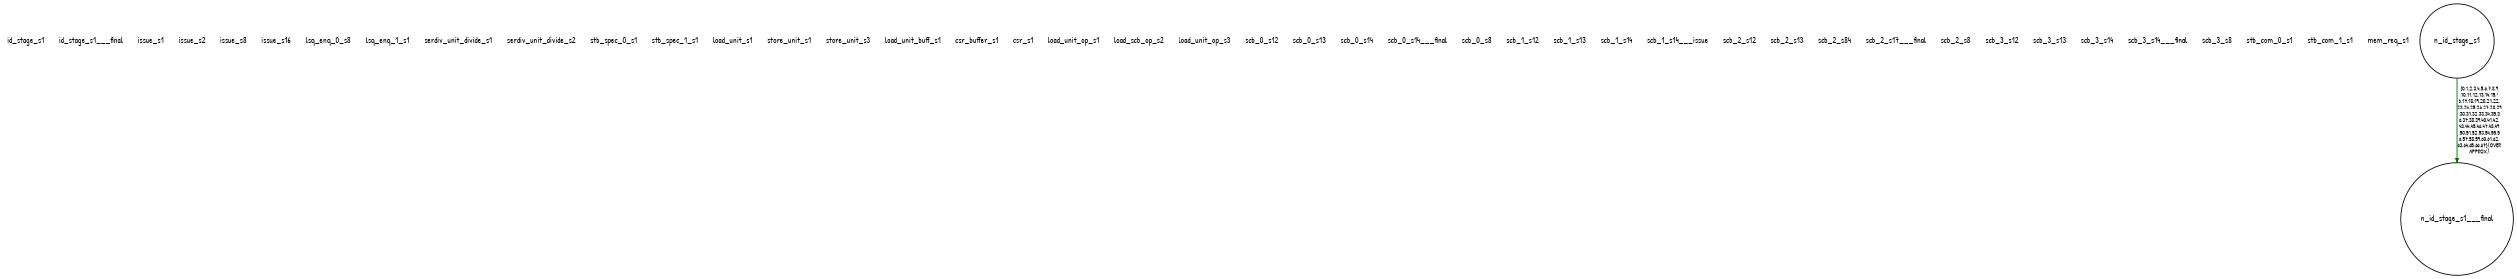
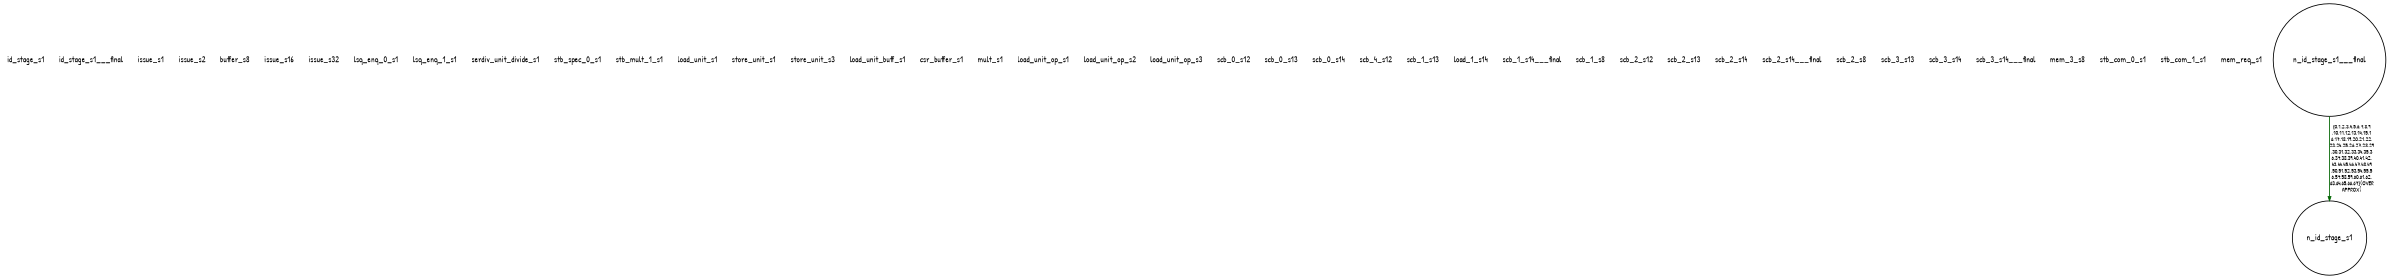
node "issue_s8": label "issue_s8" -> "buffer_s8"
node "lsq_enq_0_s8": label "lsq_enq_0_s8" -> "lsq_enq_0_s1"
node "serdiv_unit_divide_s2": removed
node "stb_spec_1_s1": label "stb_spec_1_s1" -> "stb_mult_1_s1"
node "csr_s1": label "csr_s1" -> "mult_s1"
node "load_scb_op_s2": label "load_scb_op_s2" -> "load_unit_op_s2"
node "scb_0_s14___final": removed
node "scb_0_s8": removed
node "scb_1_s12": label "scb_1_s12" -> "scb_4_s12"
node "scb_1_s14": label "scb_1_s14" -> "load_1_s14"
node "scb_1_s14___issue": label "scb_1_s14___issue" -> "scb_1_s14___final"
node "scb_2_s84": label "scb_2_s84" -> "scb_2_s14"
node "scb_2_s17___final": label "scb_2_s17___final" -> "scb_2_s14___final"
node "scb_3_s12": removed
node "scb_3_s8": label "scb_3_s8" -> "mem_3_s8"
node "issue_s32": added
node "scb_1_s8": added
edge "n_id_stage_s1" -> "n_id_stage_s1___final": reversed
